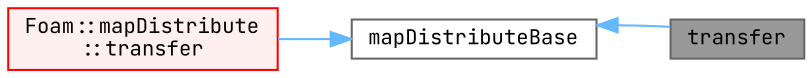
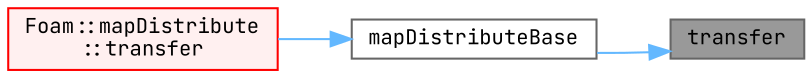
edge "transfer" -> "mapDistributeBase": reversed
